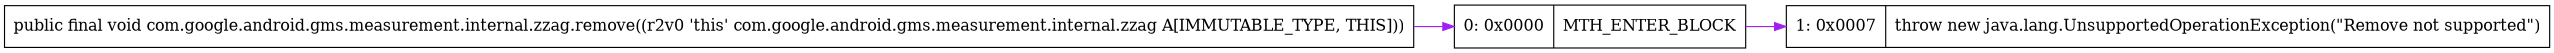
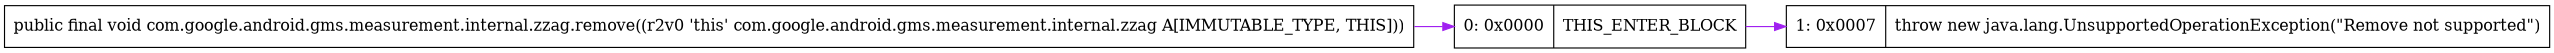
node "0: 0x0000": text "MTH_ENTER_BLOCK" -> "THIS_ENTER_BLOCK"
